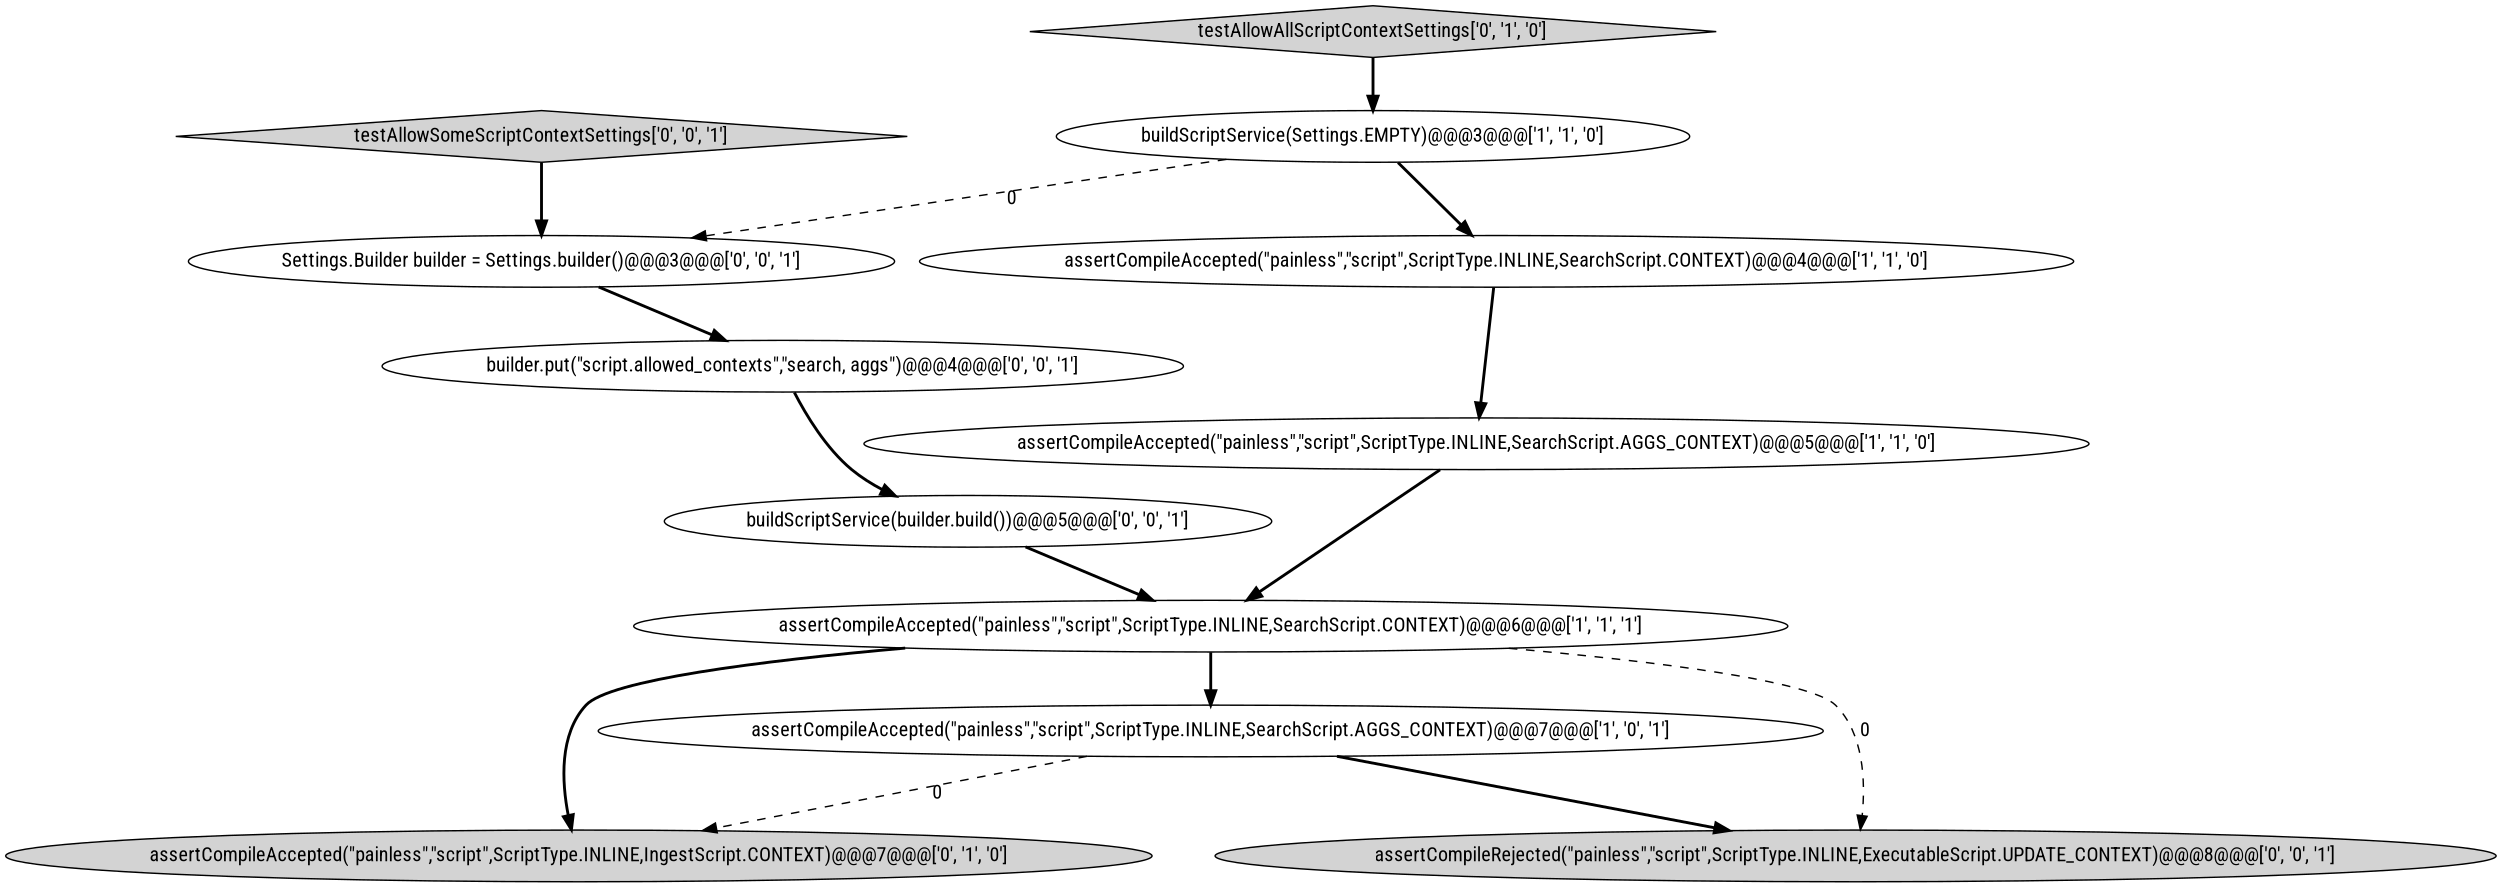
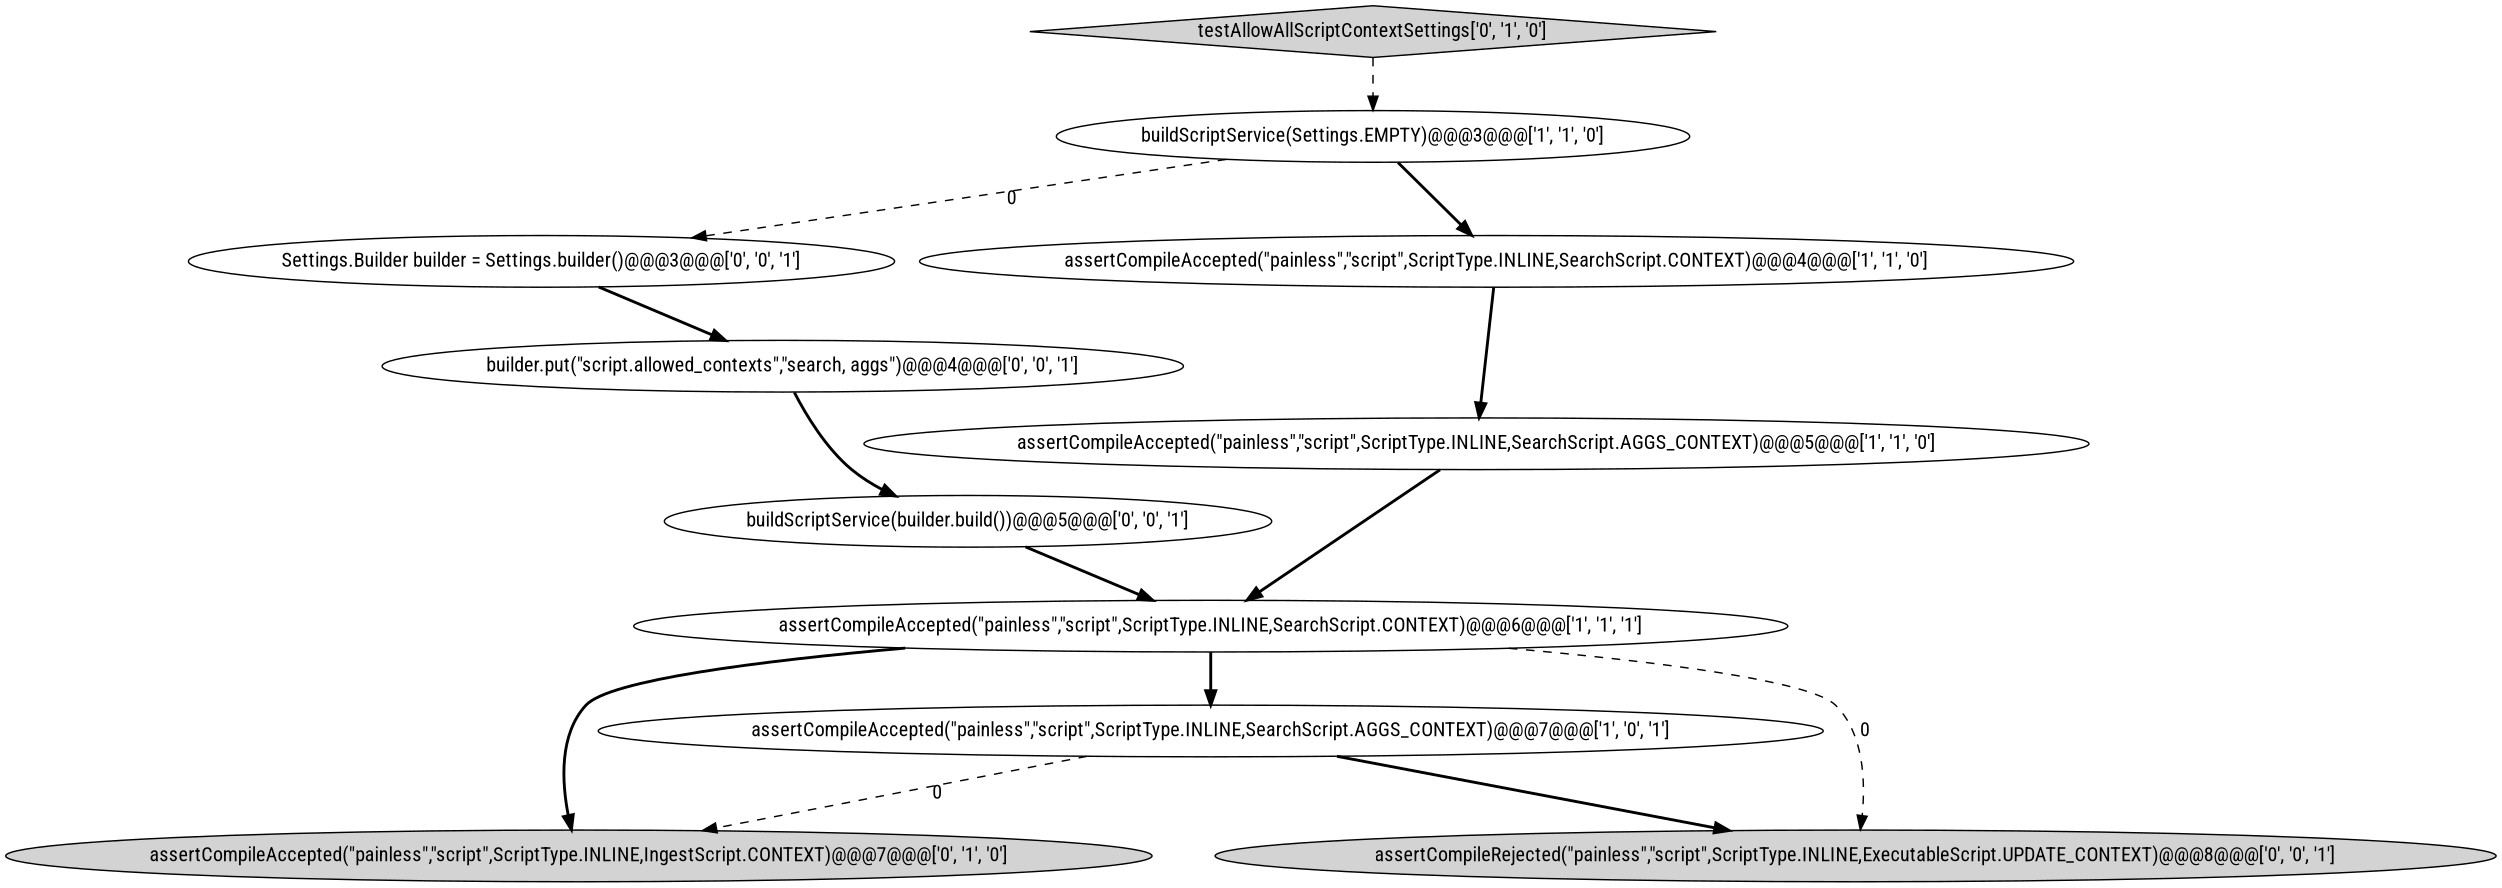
edge "testAllowAllScriptContextSettings['0', '1', '0']" -> "buildScriptService(Settings.EMPTY)@@@3@@@['1', '1', '0']": style bold -> dashed
node "testAllowSomeScriptContextSettings['0', '0', '1']": removed
